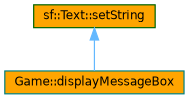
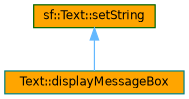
node "Game::displayMessageBox": label "Game::displayMessageBox" -> "Text::displayMessageBox"
